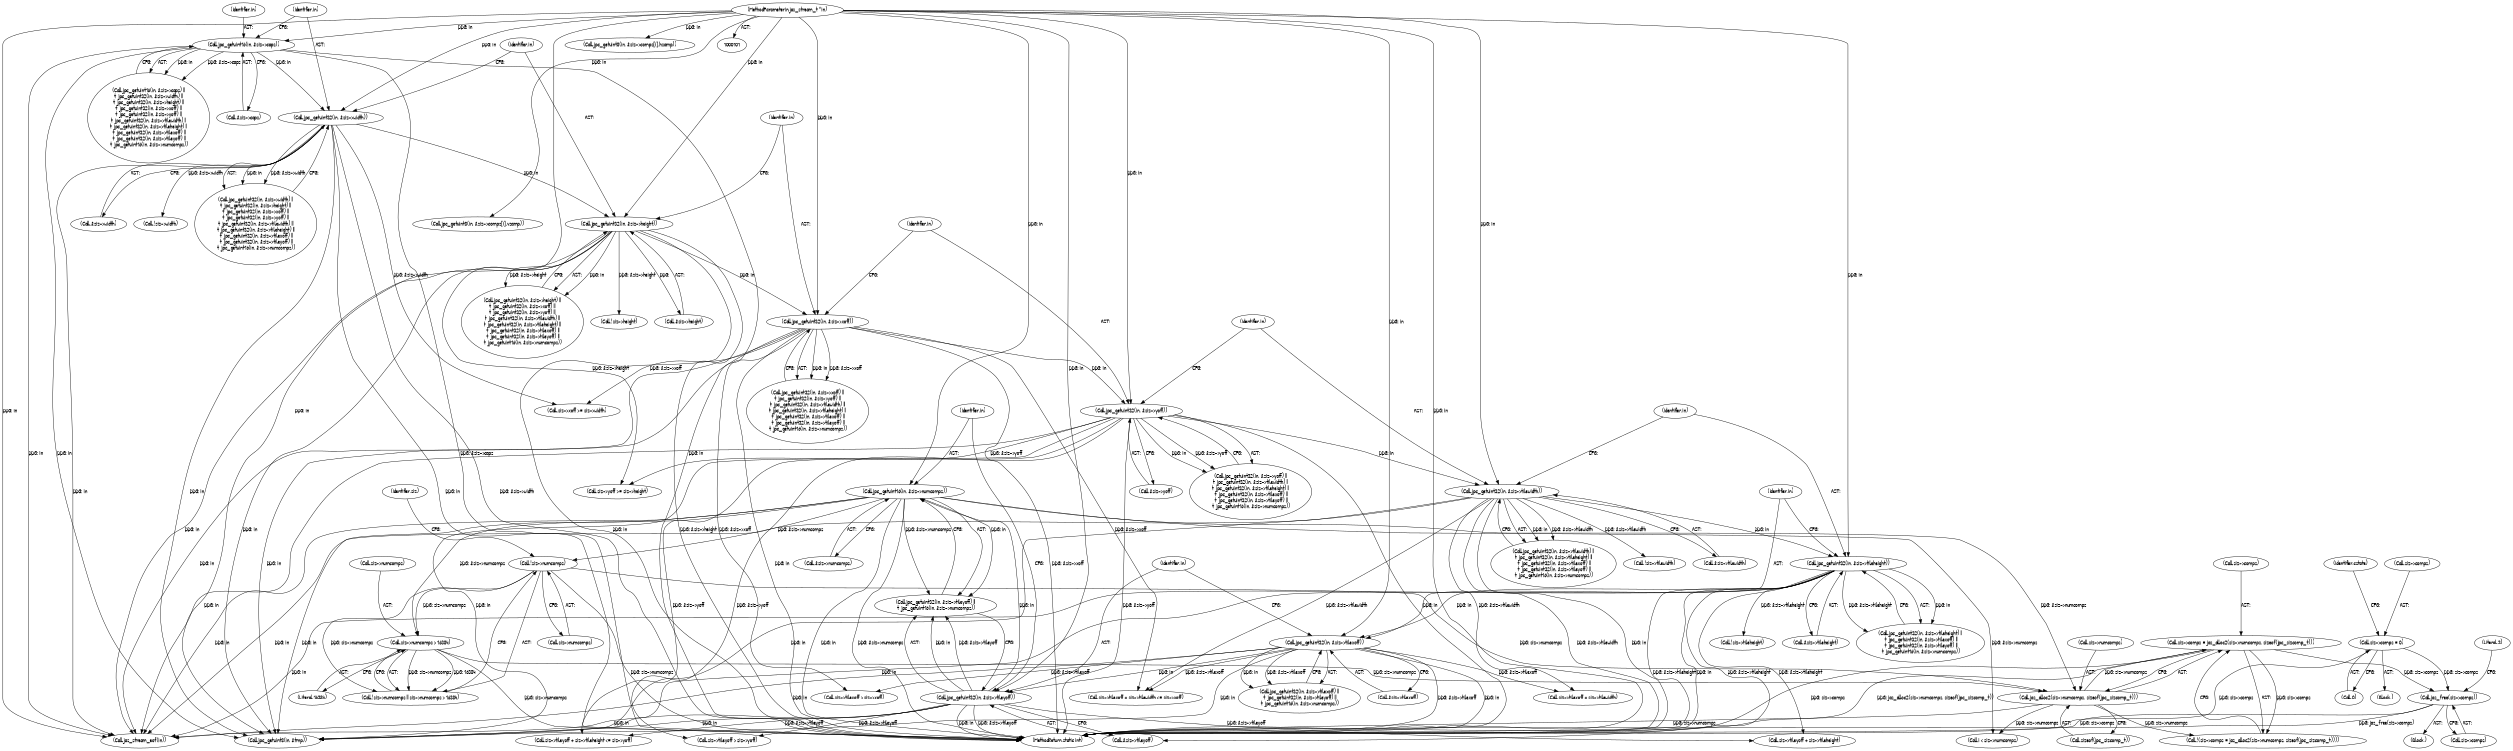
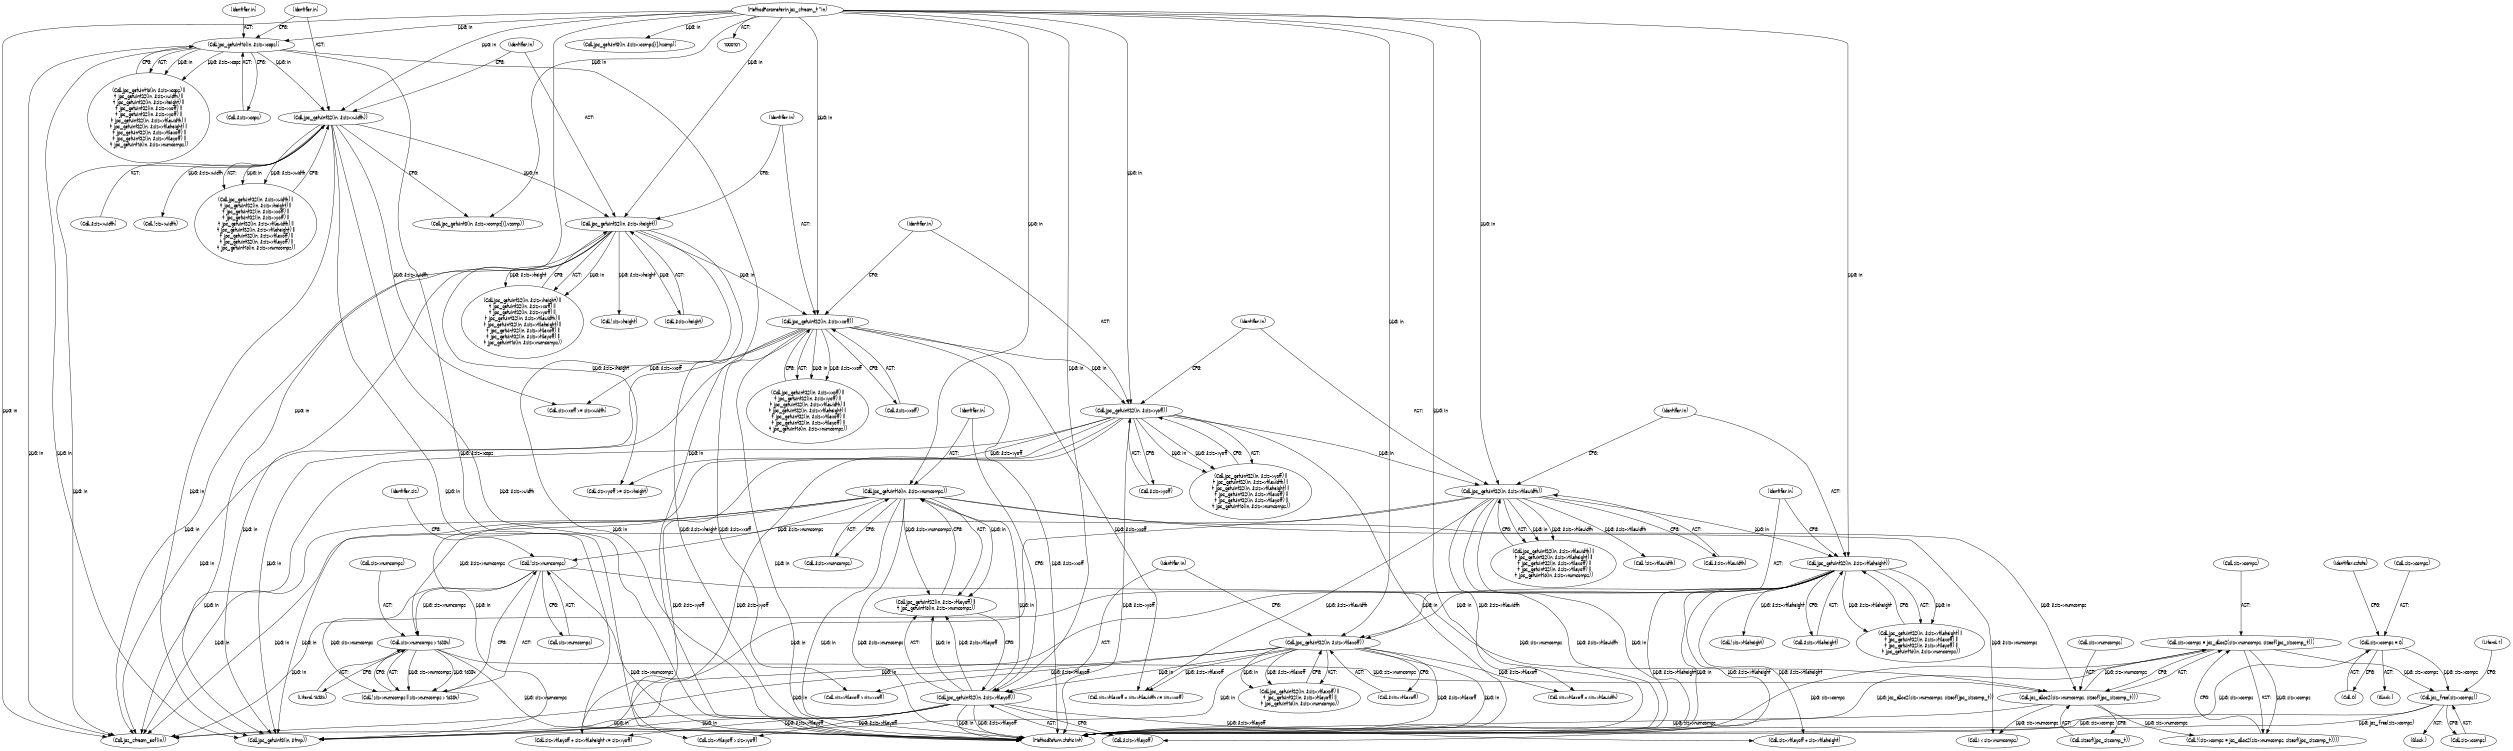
edge "(Call,jpc_getuint32(in, &siz->width))" -> "(Call,&siz->width)": now "(Call,jpc_getuint32(in, &siz->width))" -> "(Call,jpc_getuint8(in, &siz->comps[i].vsamp))"
node "(Call,&siz->xoff)": added
node "(Literal,3)": label "(Literal,3)" -> "(Literal,1)"
